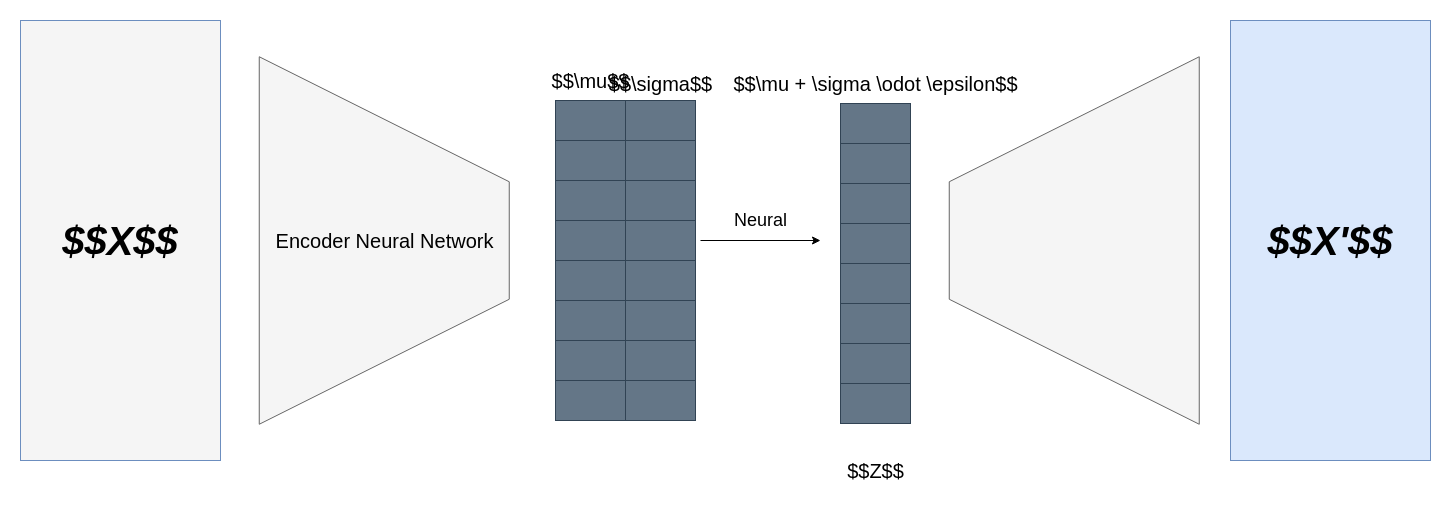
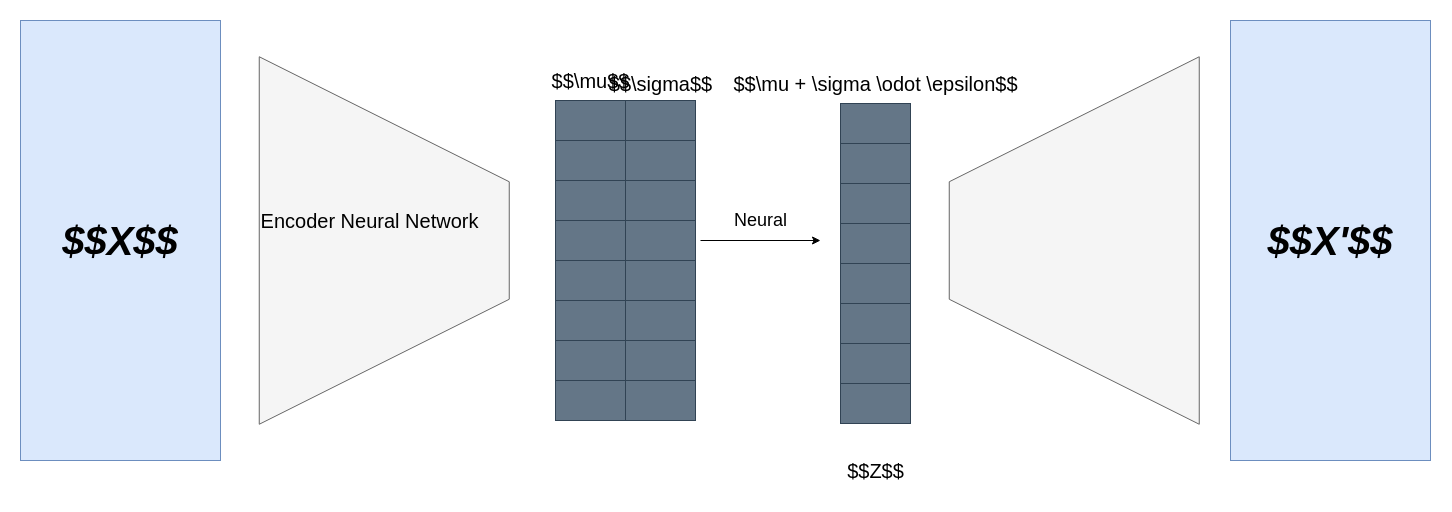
node "$$X$$": fillcolor #f5f5f5 -> #dae8fc
node "Encoder Neural Network": moved (384, 241) -> (369, 221)
